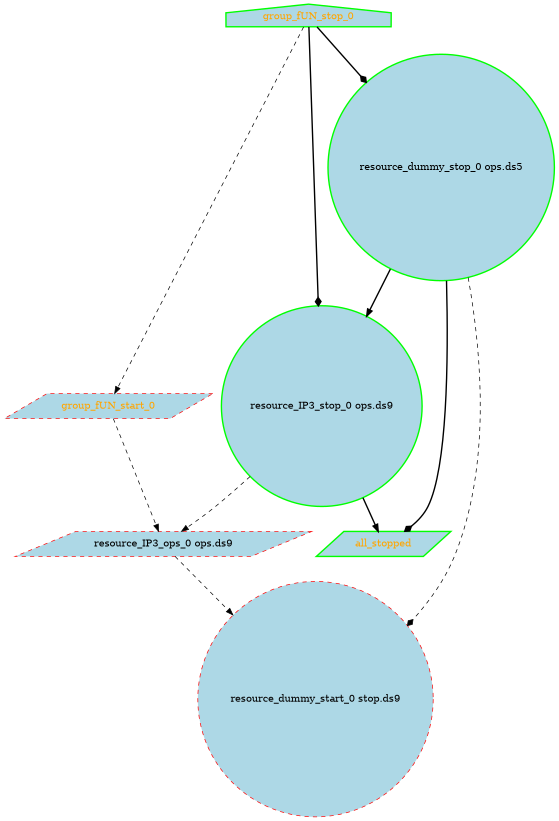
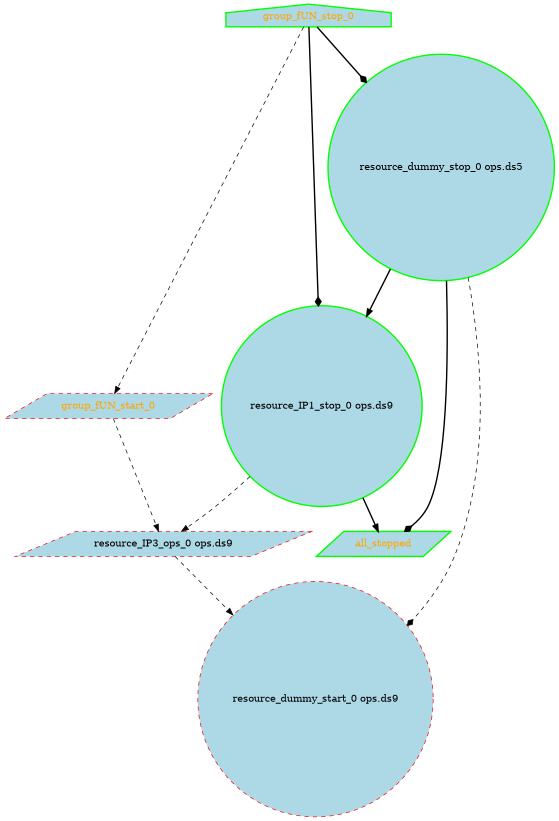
node "resource_IP3_stop_0 ops.ds9": label "resource_IP3_stop_0 ops.ds9" -> "resource_IP1_stop_0 ops.ds9"
node "resource_dummy_start_0 stop.ds9": label "resource_dummy_start_0 stop.ds9" -> "resource_dummy_start_0 ops.ds9"
